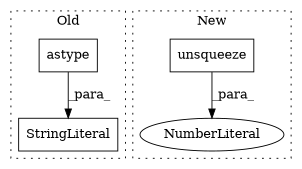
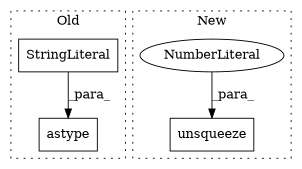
edge "astype" -> "StringLiteral": reversed
edge "unsqueeze" -> "NumberLiteral": reversed
